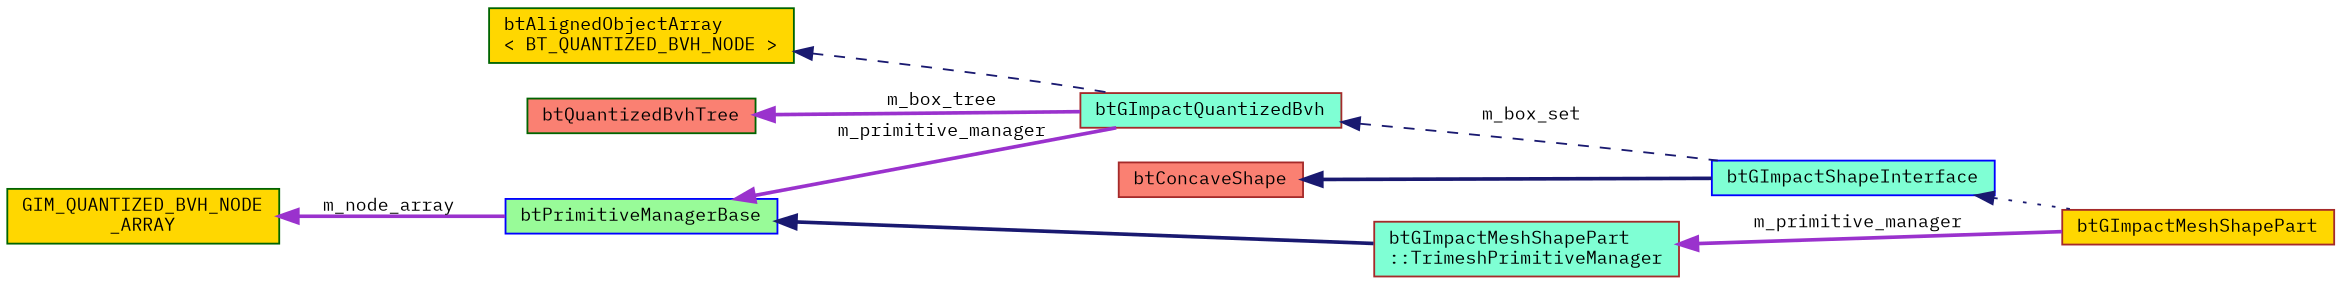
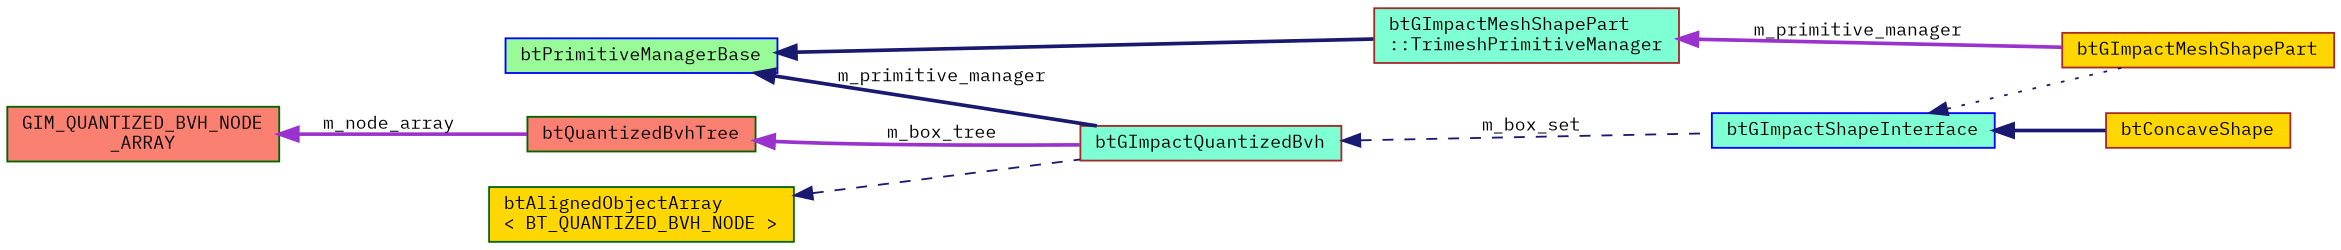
edge "btGImpactQuantizedBvh" -> "btPrimitiveManagerBase": color darkorchid3 -> midnightblue
edge "btGImpactShapeInterface" -> "btConcaveShape": reversed
node "btConcaveShape": fillcolor salmon -> gold
node "GIM_QUANTIZED_BVH_NODE _ARRAY": fillcolor gold -> salmon
edge "btPrimitiveManagerBase" -> "GIM_QUANTIZED_BVH_NODE _ARRAY": now "btQuantizedBvhTree" -> "GIM_QUANTIZED_BVH_NODE _ARRAY"
